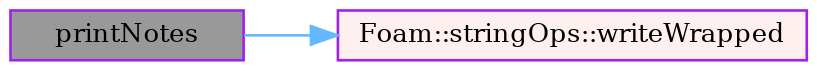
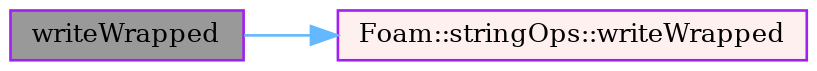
node "printNotes": label "printNotes" -> "writeWrapped"
